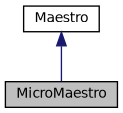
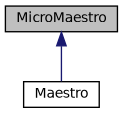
edge "MicroMaestro" -> "Maestro": reversed
